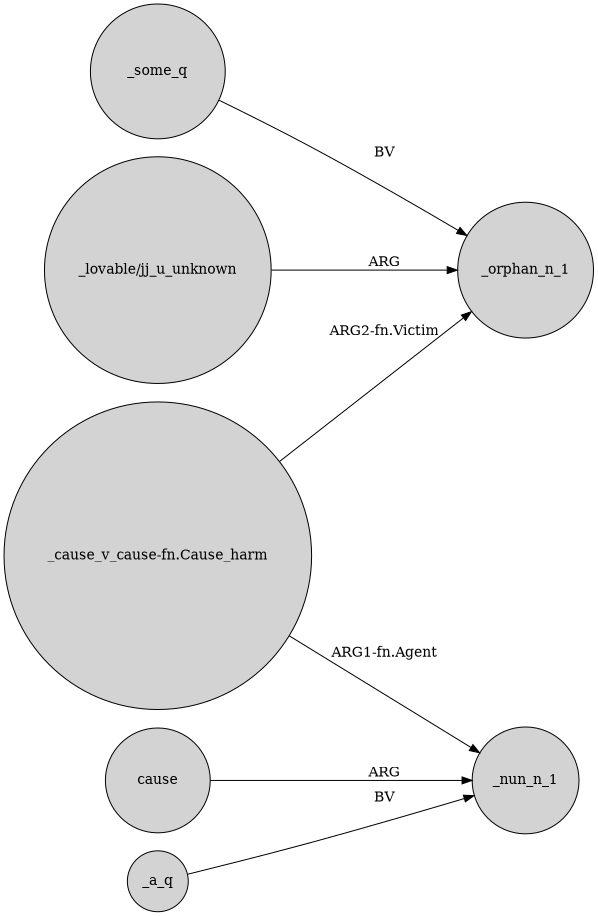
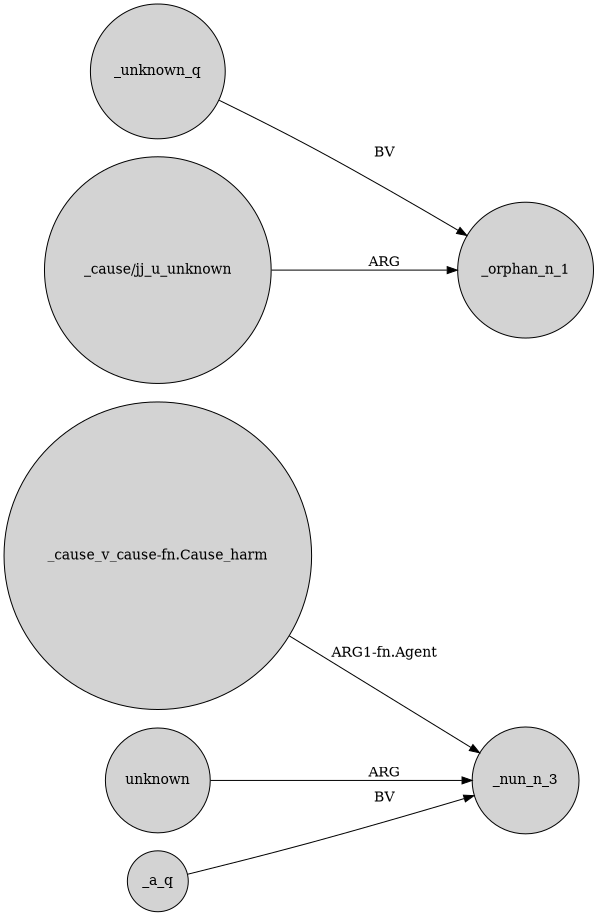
node "_some_q": label "_some_q" -> "_unknown_q"
node "_lovable/jj_u_unknown": label "_lovable/jj_u_unknown" -> "_cause/jj_u_unknown"
edge "_cause_v_cause-fn.Cause_harm" -> "_orphan_n_1": removed, label "ARG2-fn.Victim"
node "cause": label "cause" -> "unknown"
node "_nun_n_1": label "_nun_n_1" -> "_nun_n_3"
